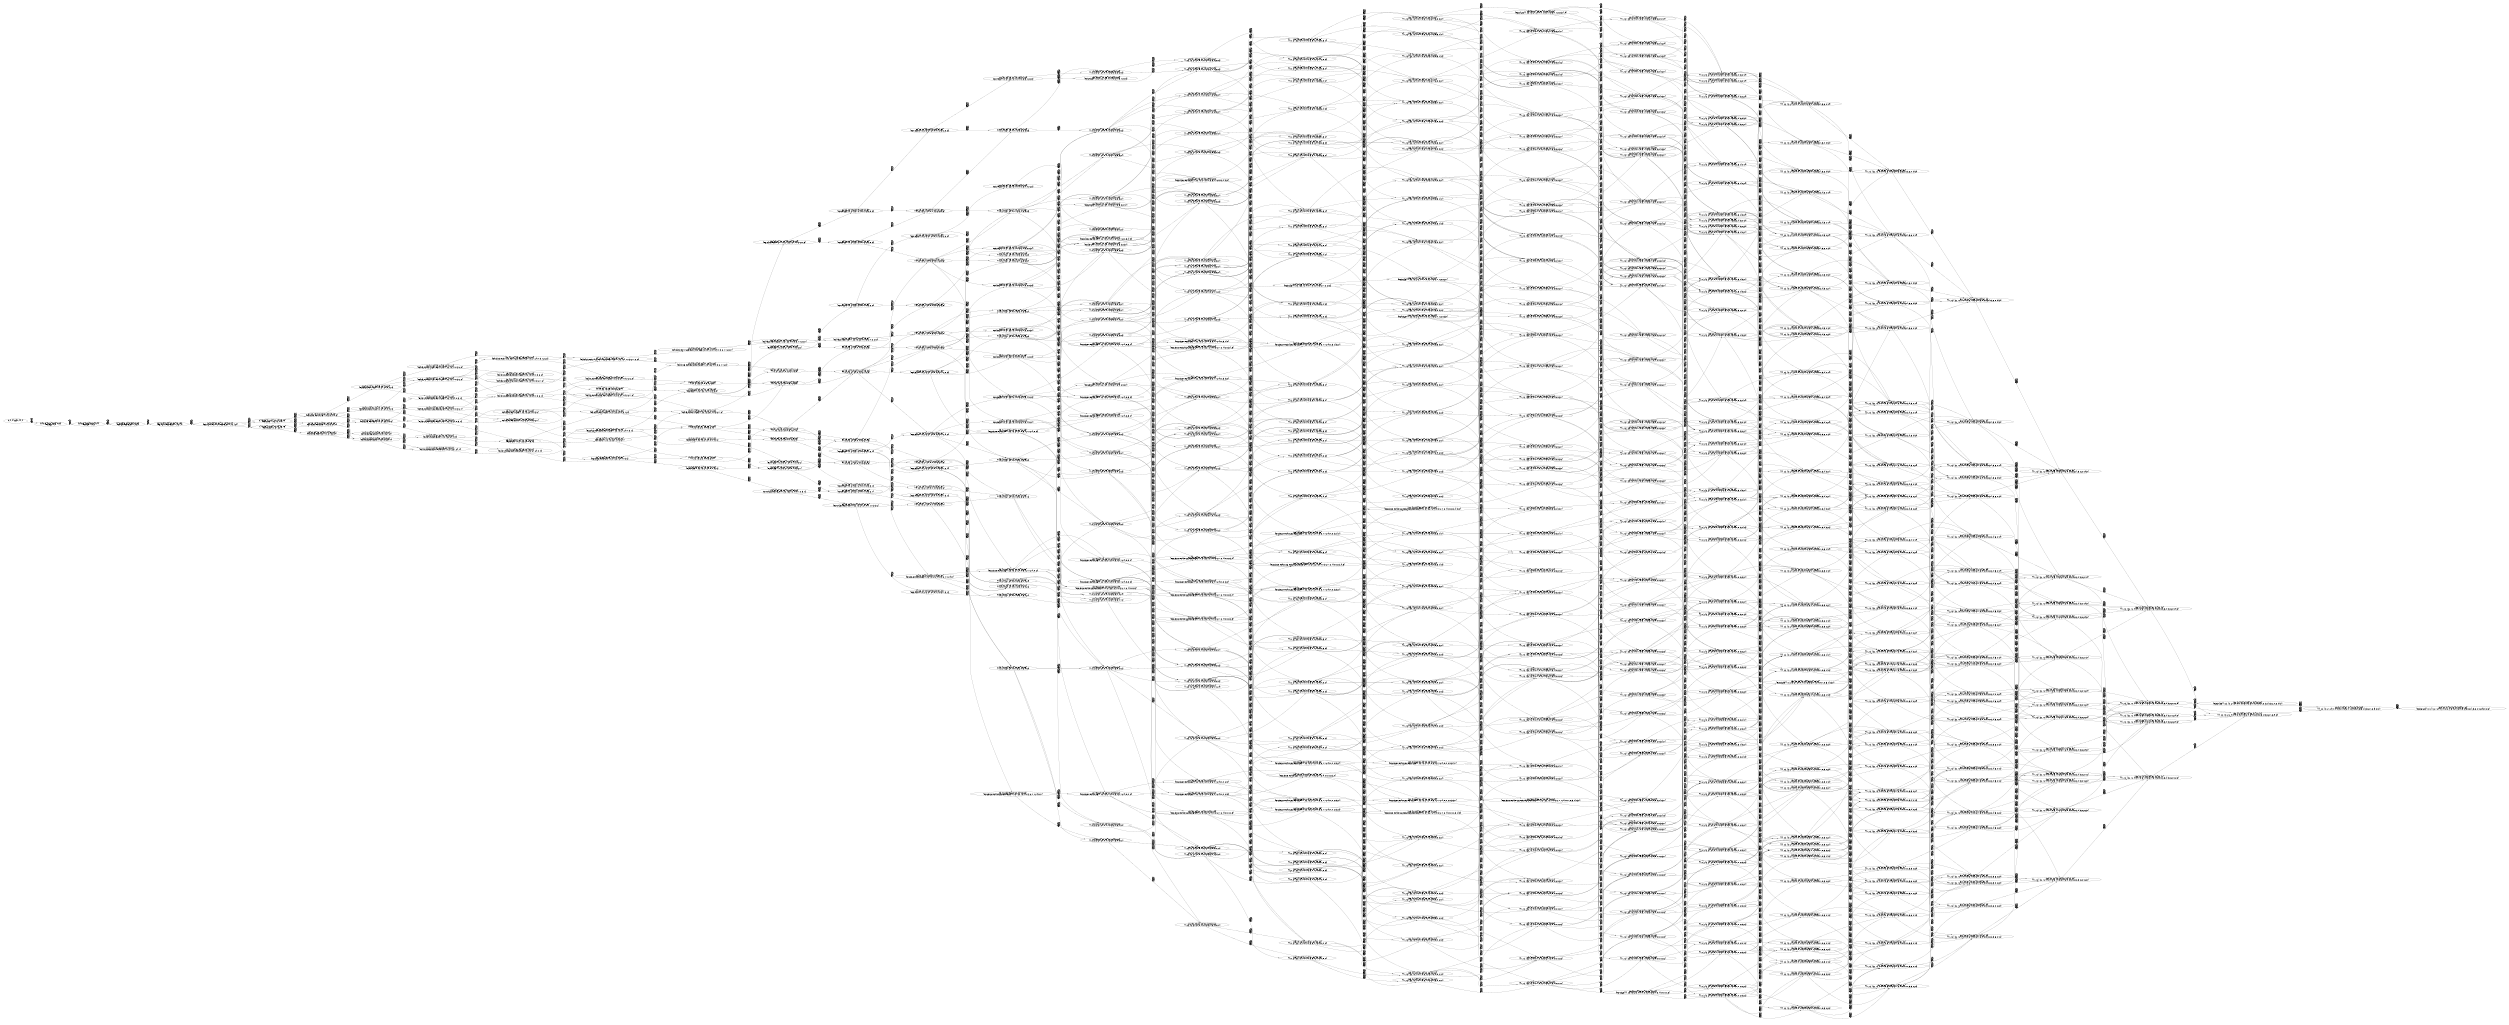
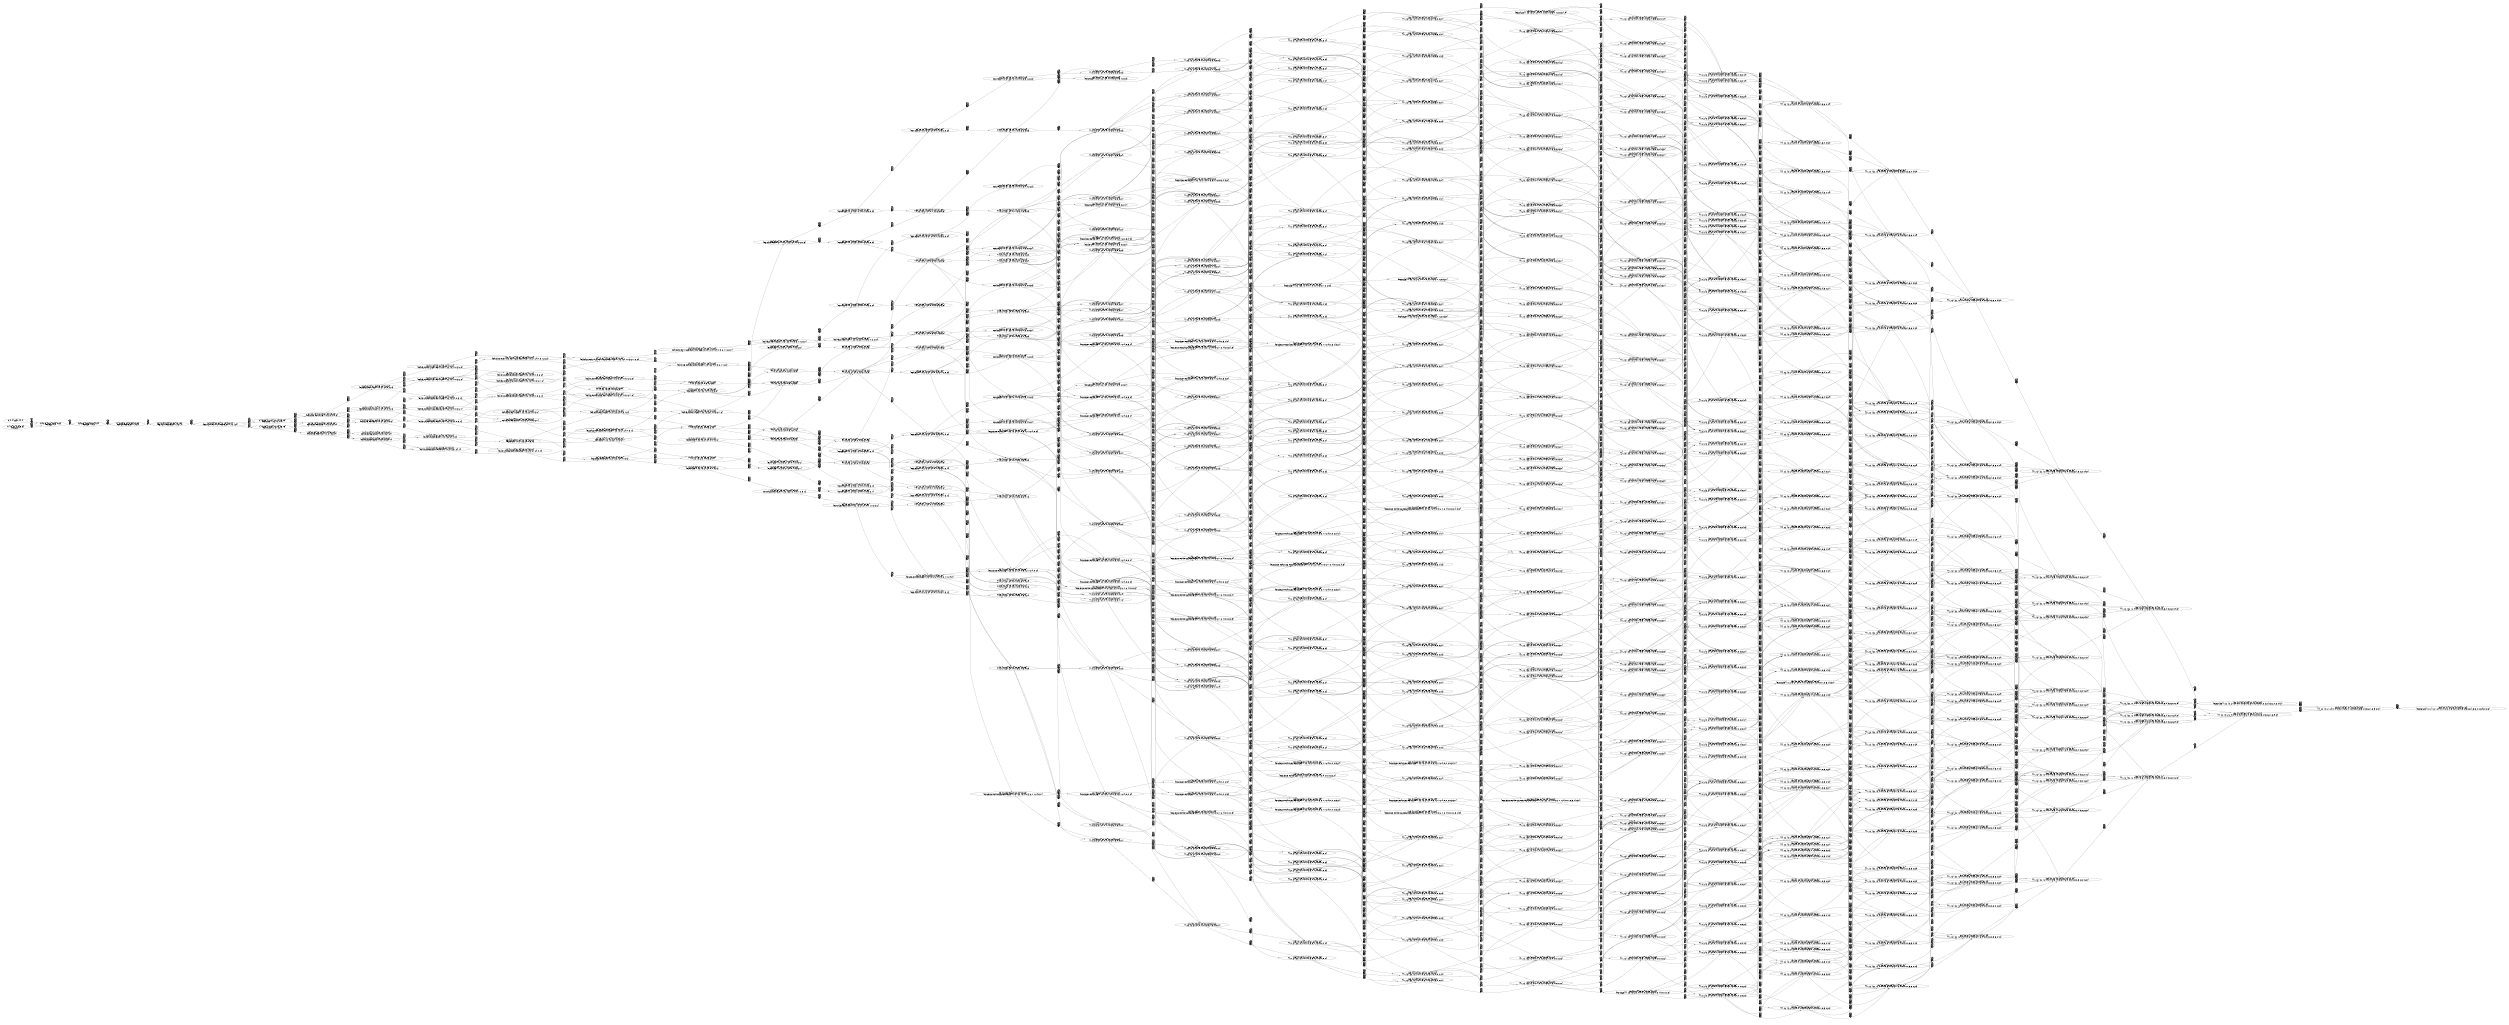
node "S1: [0, 0] [0, 0] [0, 0] [26, 33] {T0J0:26-33}{1}": added
